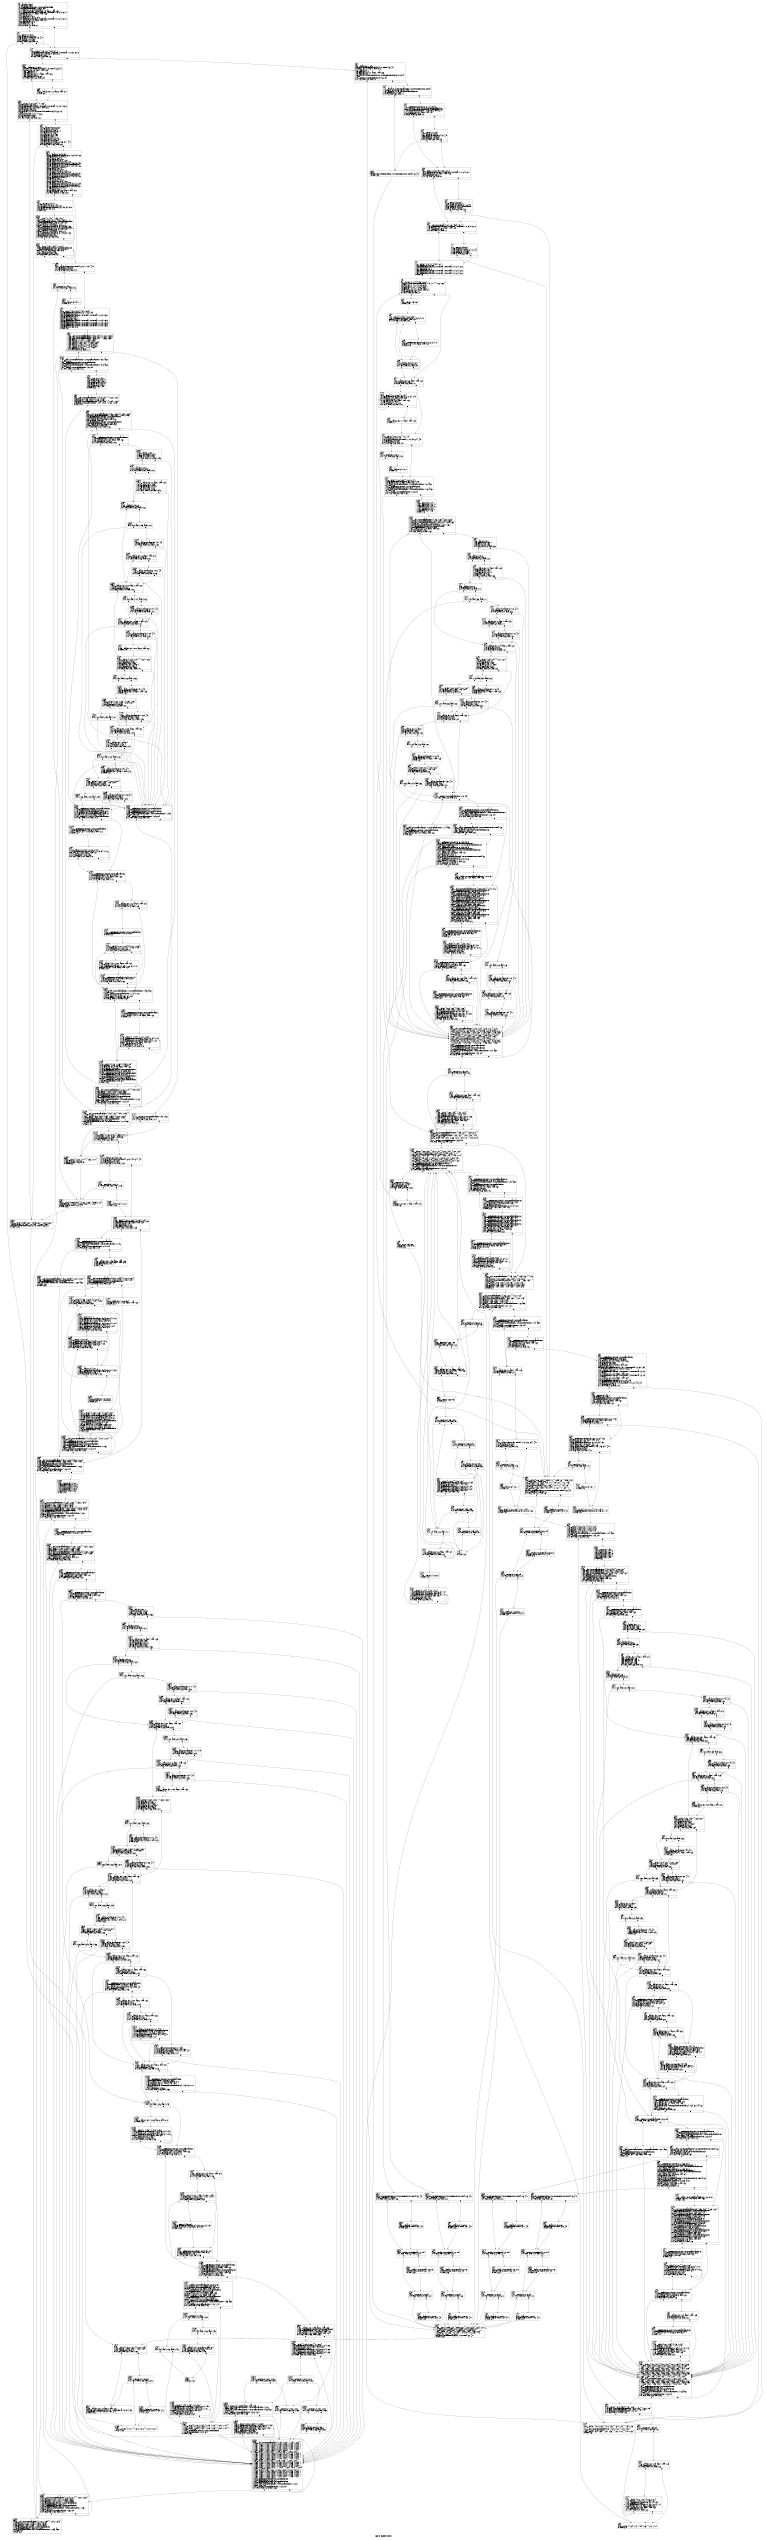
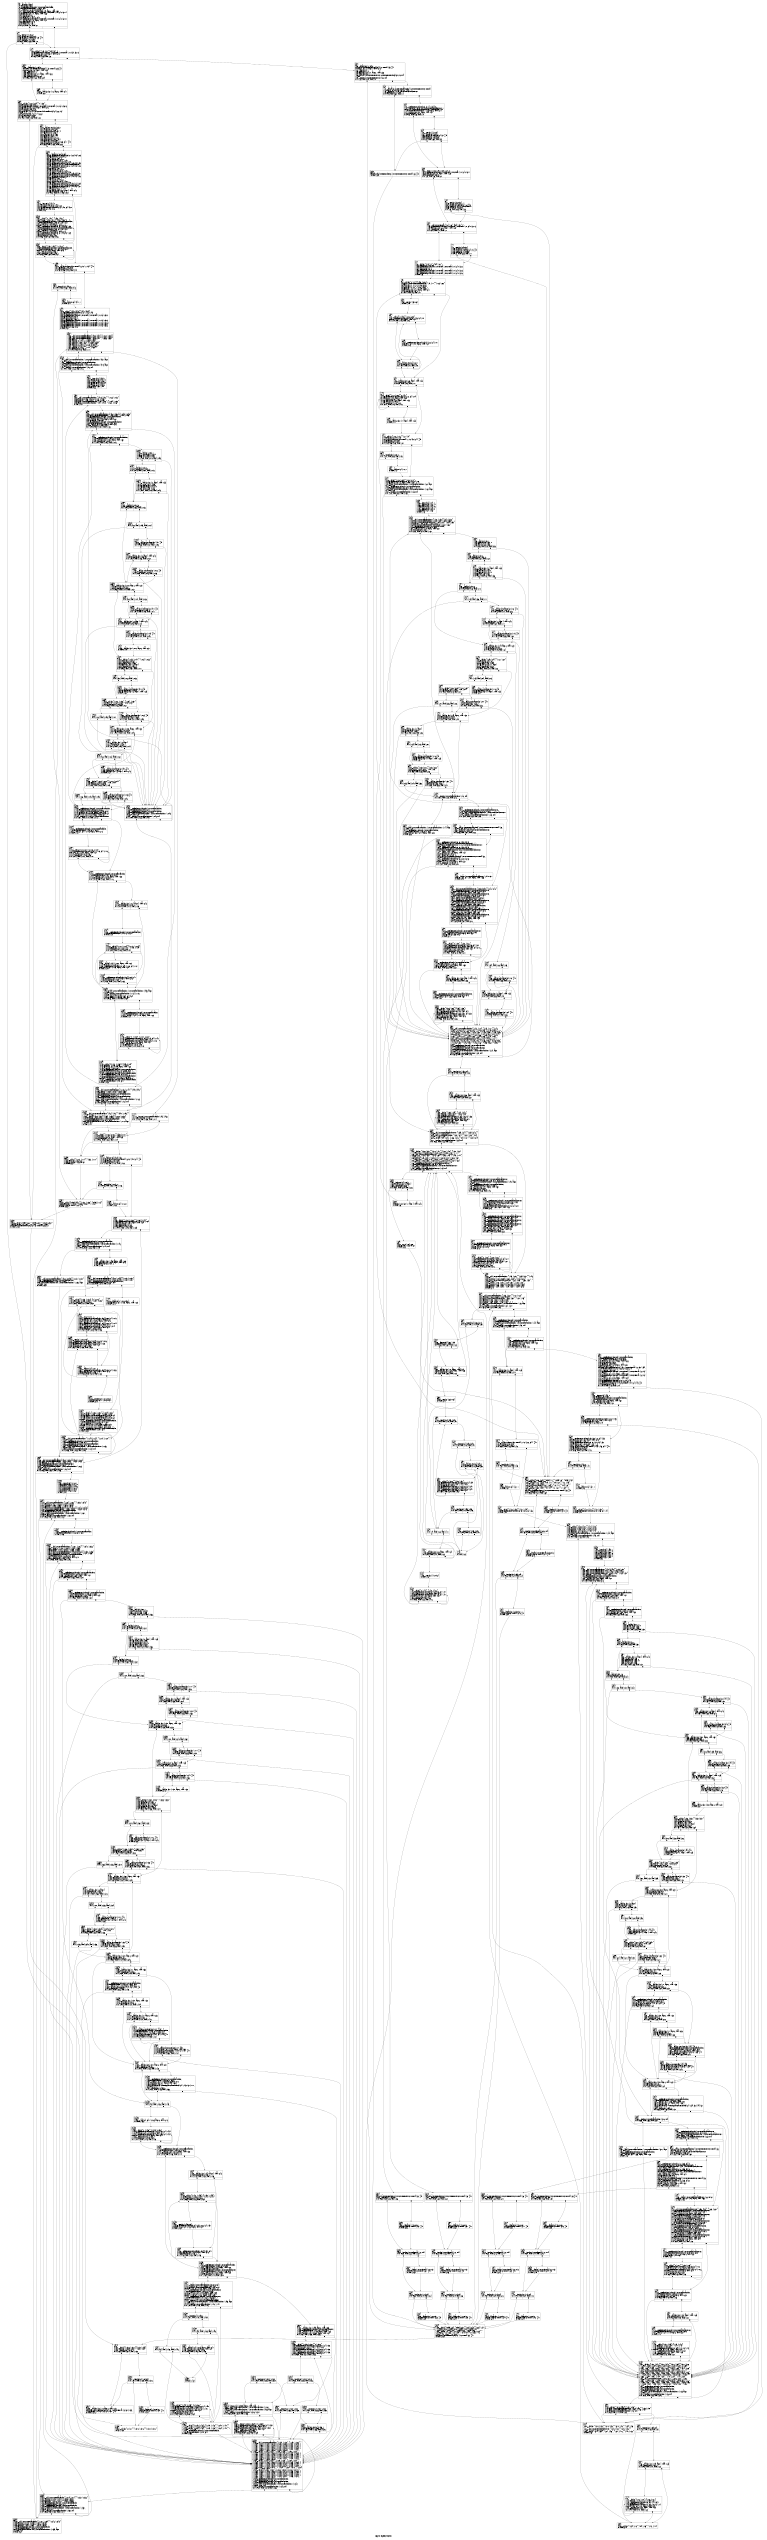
node "%135:": text "%140 = shl ne i64 %119, 0" -> "%140 = icmp ne i64 %119, 0"
